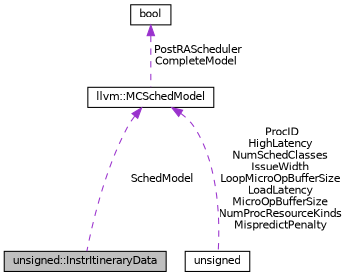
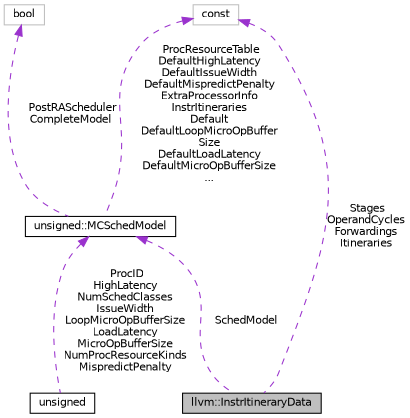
node "bool": color black -> grey75
node "const": added
node "llvm::MCSchedModel": label "llvm::MCSchedModel" -> "unsigned::MCSchedModel"
node "unsigned::InstrItineraryData": label "unsigned::InstrItineraryData" -> "llvm::InstrItineraryData"
